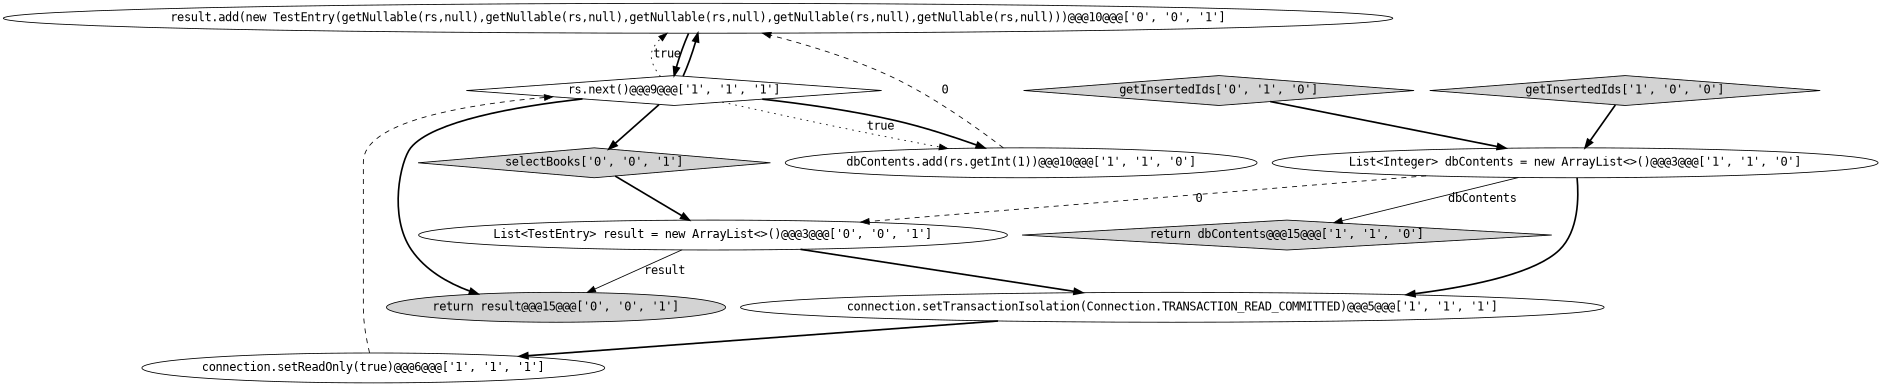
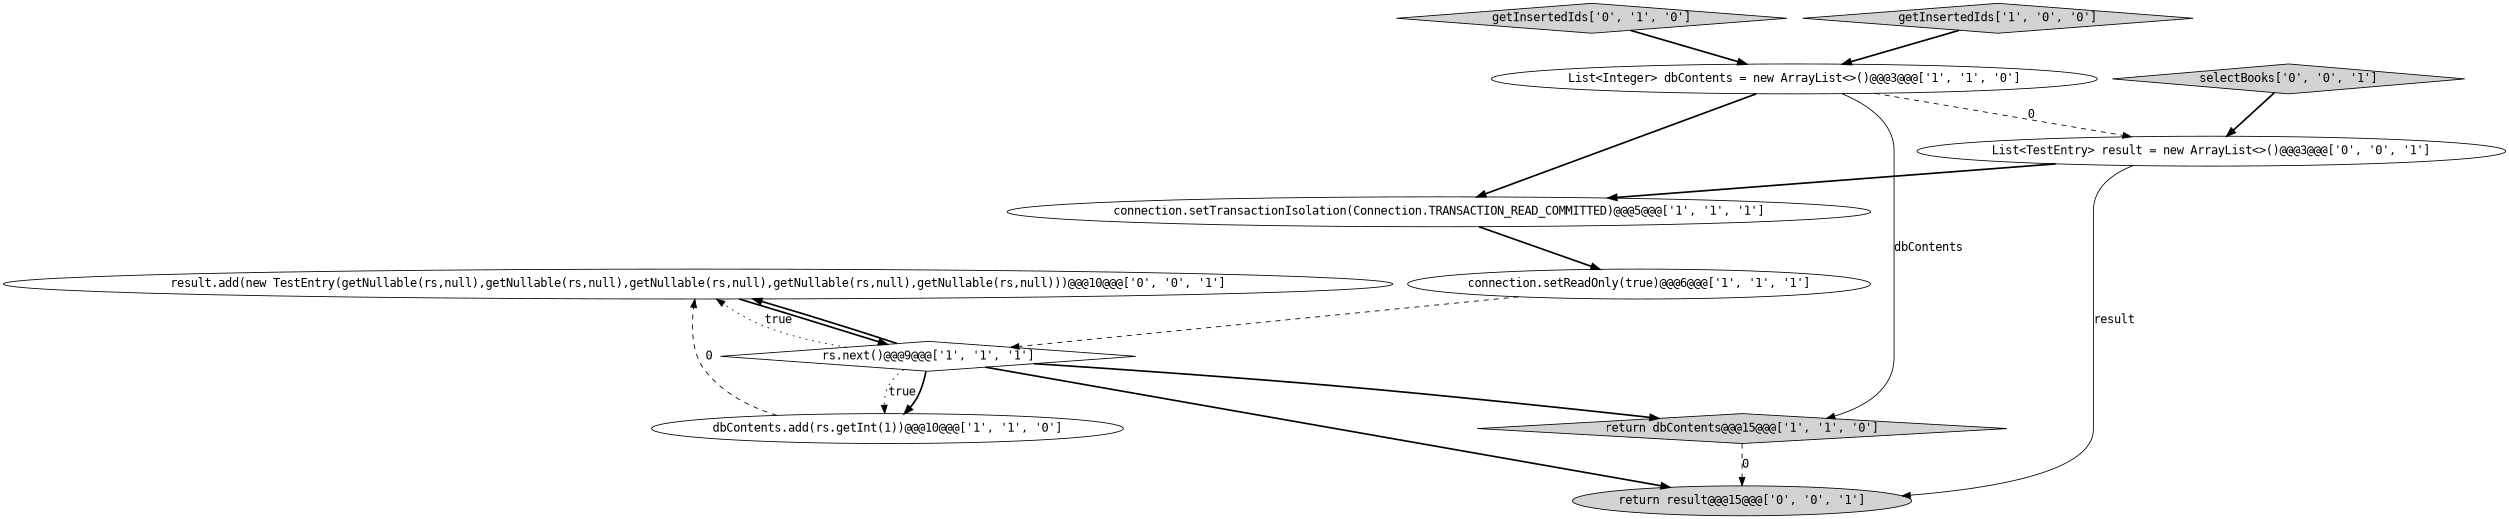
edge "rs.next()@@@9@@@['1', '1', '1']" -> "selectBooks['0', '0', '1']": now "rs.next()@@@9@@@['1', '1', '1']" -> "return dbContents@@@15@@@['1', '1', '0']"
edge "return dbContents@@@15@@@['1', '1', '0']" -> "return result@@@15@@@['0', '0', '1']": added, label "0"
